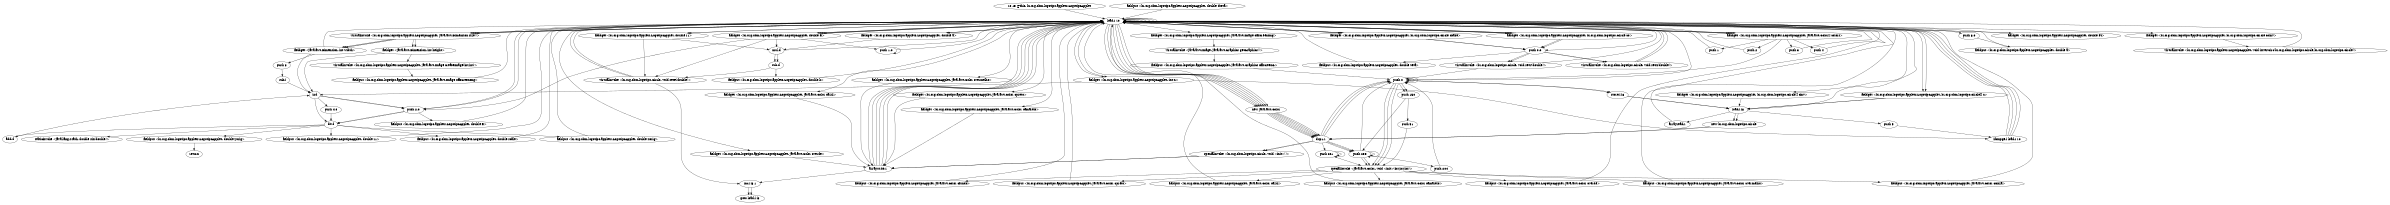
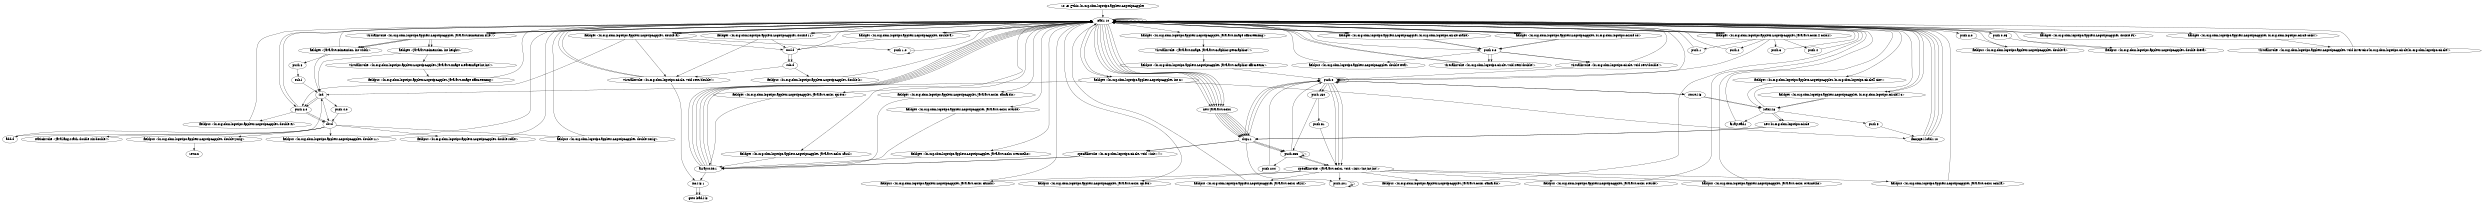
node "push 0.05": added
edge "push 201" -> "specialinvoke <java.awt.Color: void <init>(int,int,int)>": reversed
